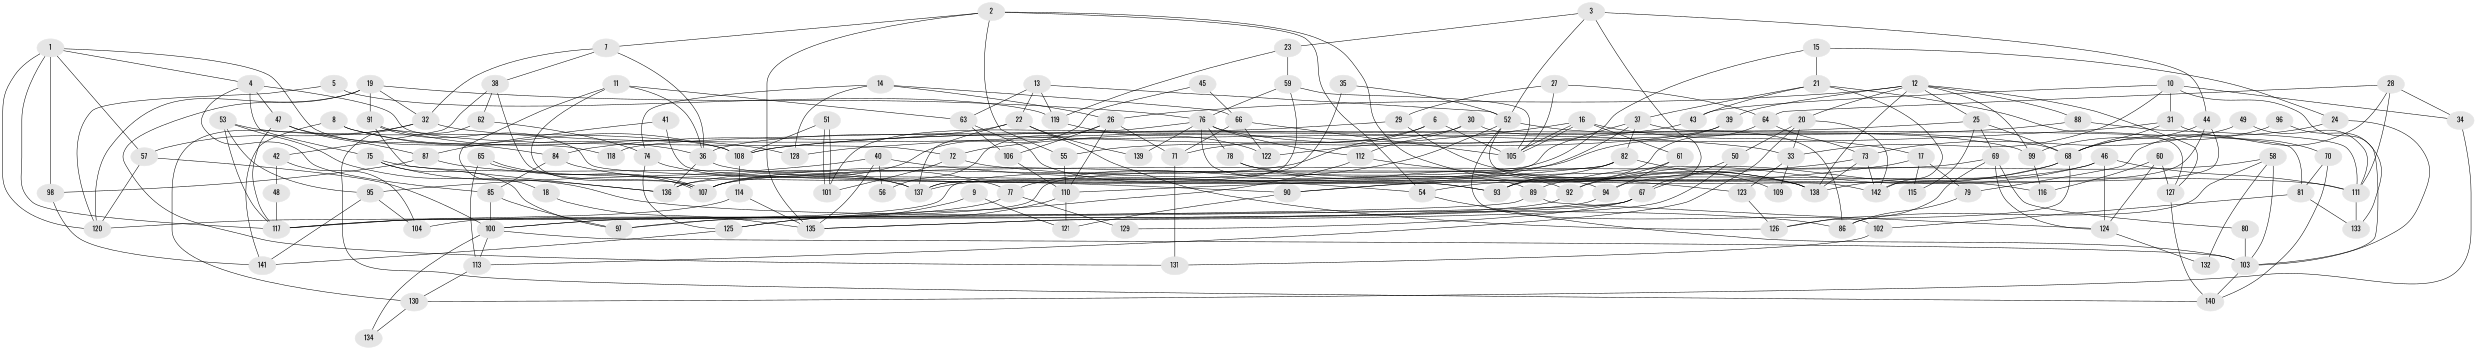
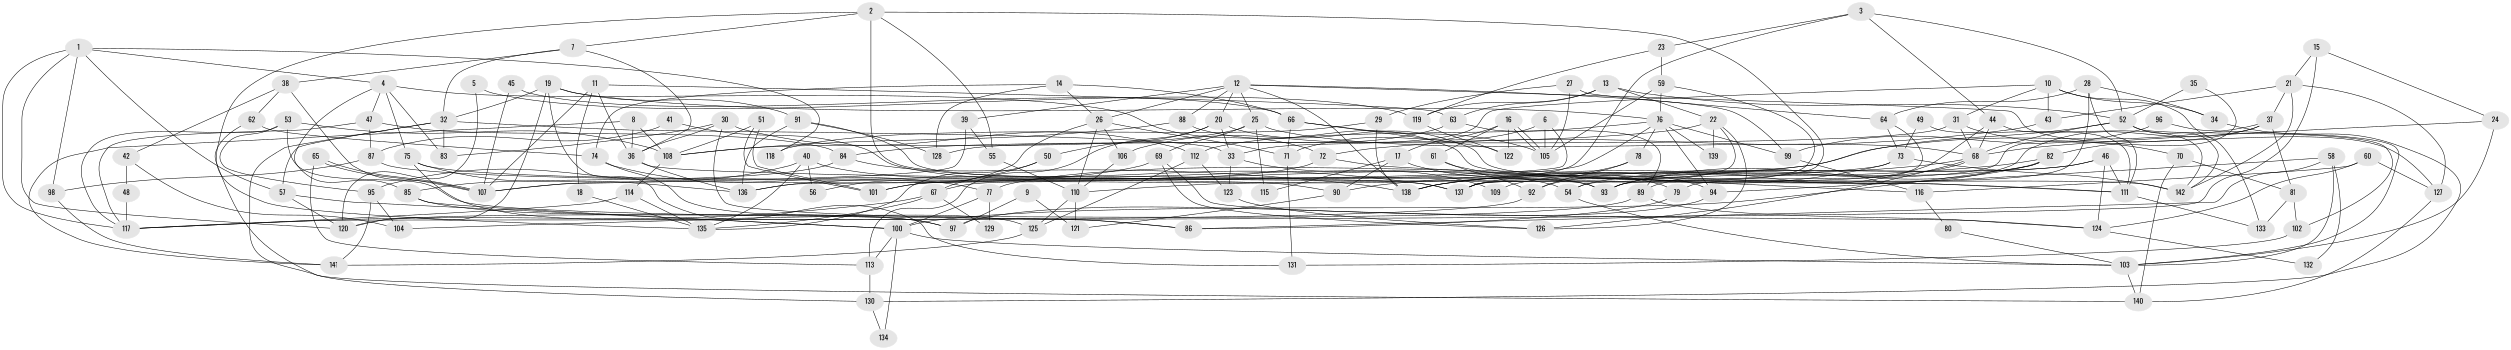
node "83": added
edge "69" -- "80": now "116" -- "80"
